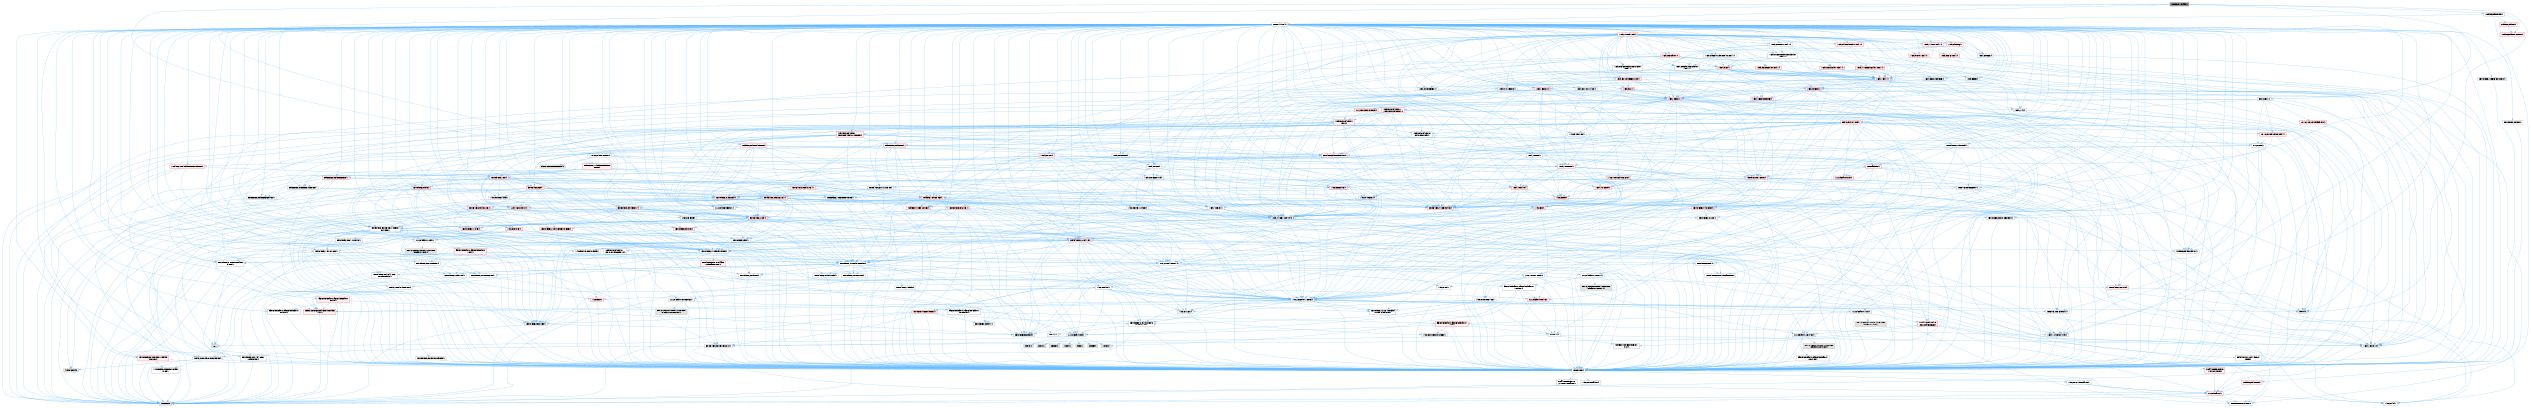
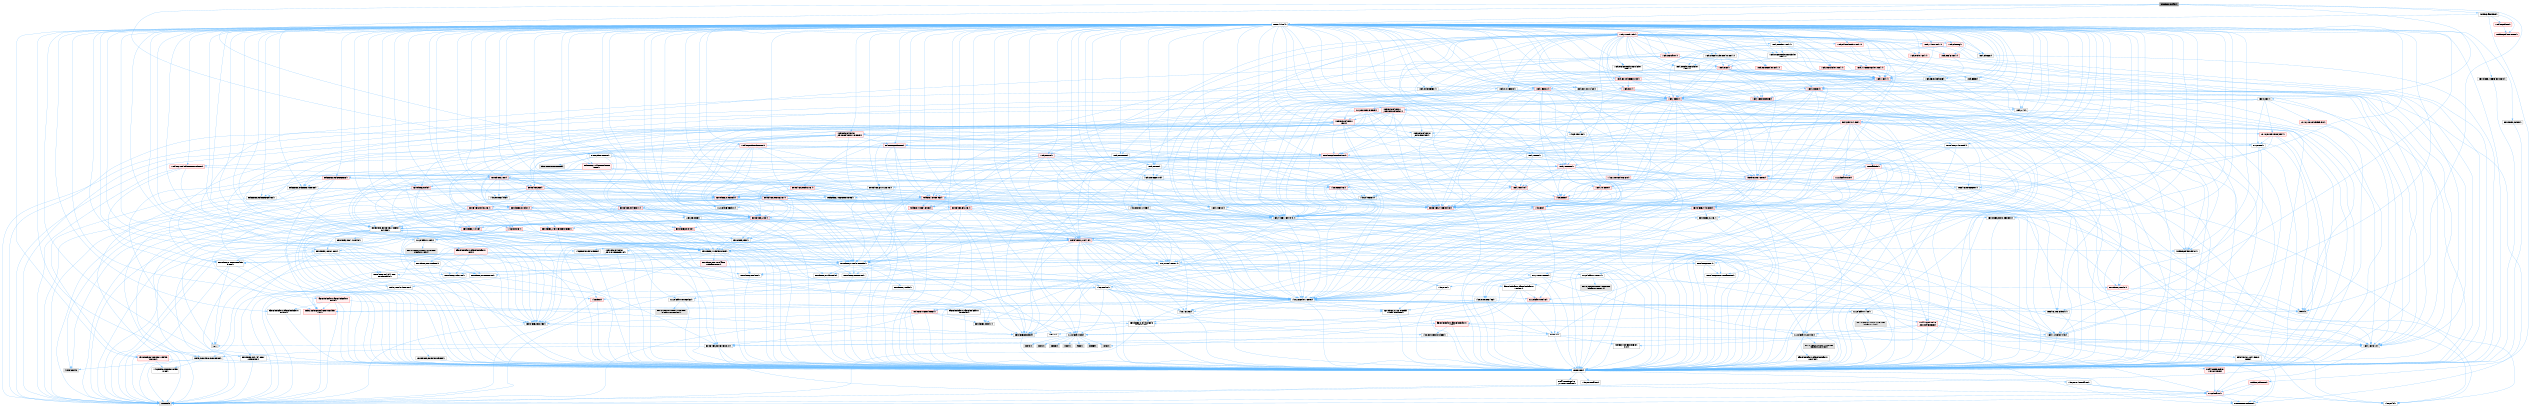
node "Archive/Function.h": label "Archive/Function.h" -> "Templates/Function.h"
